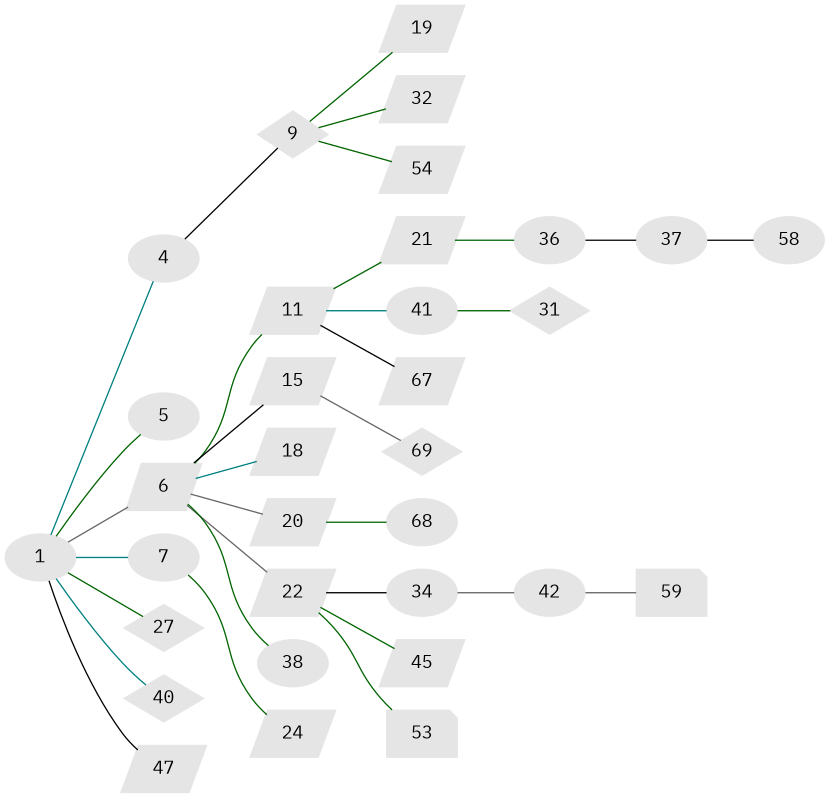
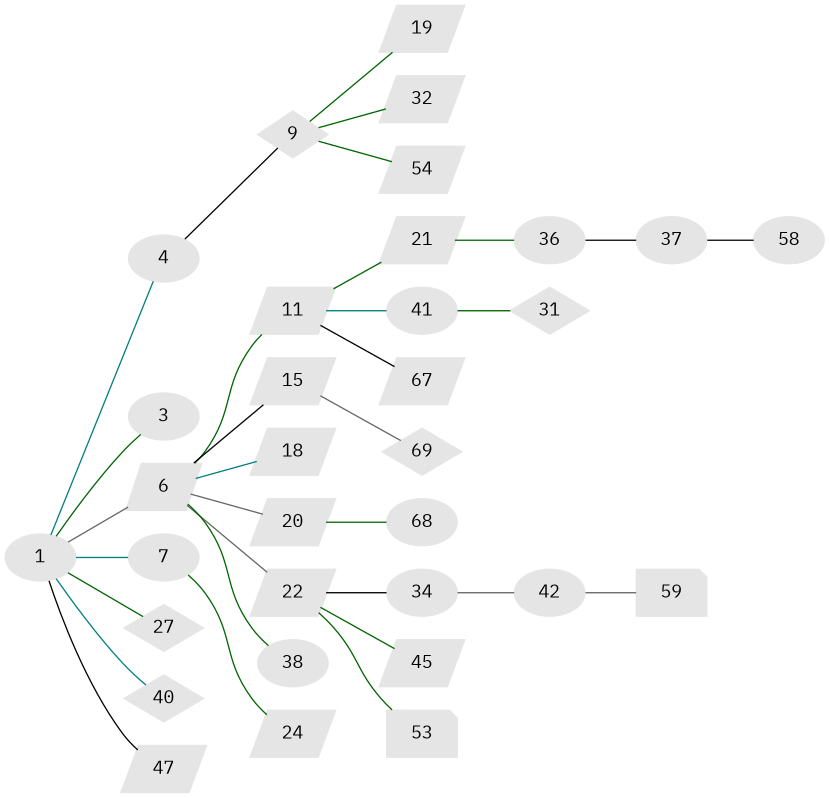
node "5": label "5" -> "3"
